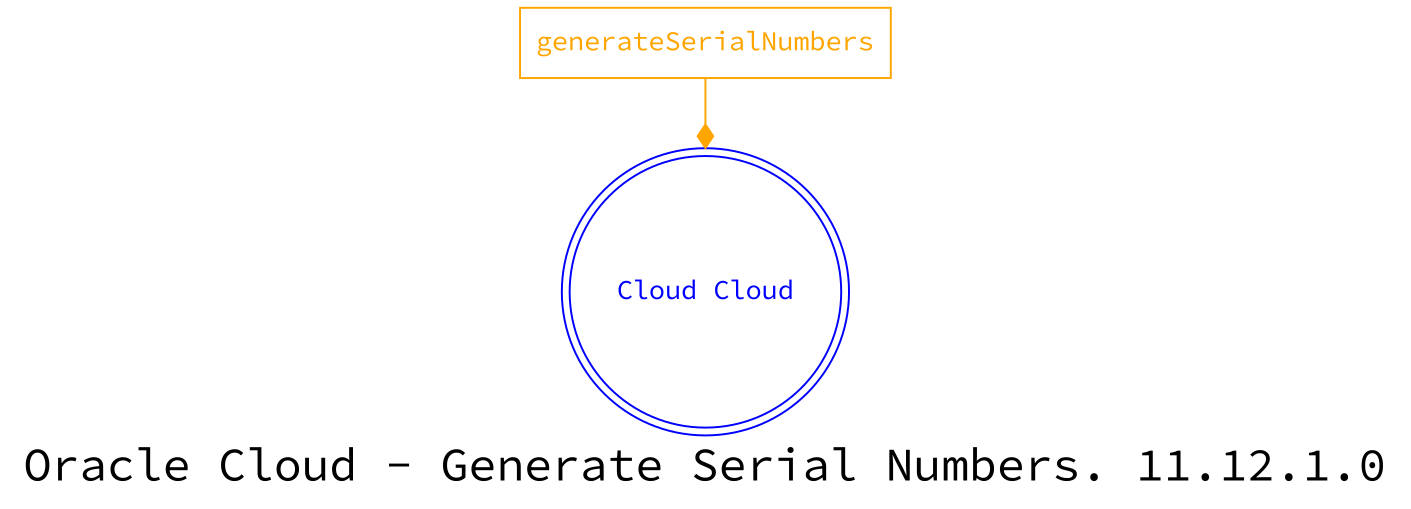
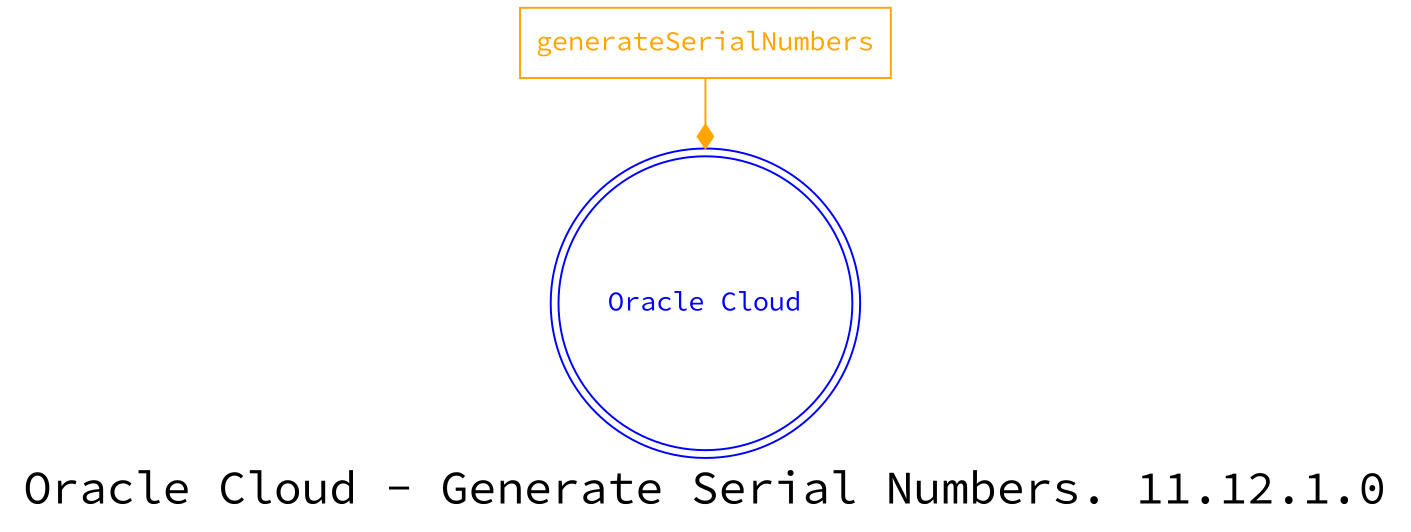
node "Cloud Cloud": label "Cloud Cloud" -> "Oracle Cloud"
